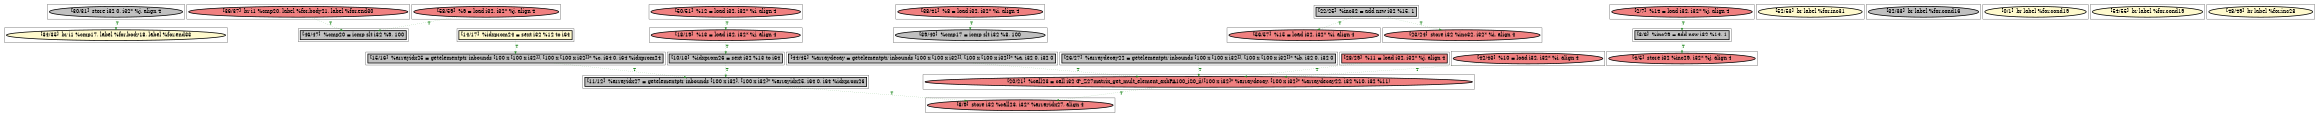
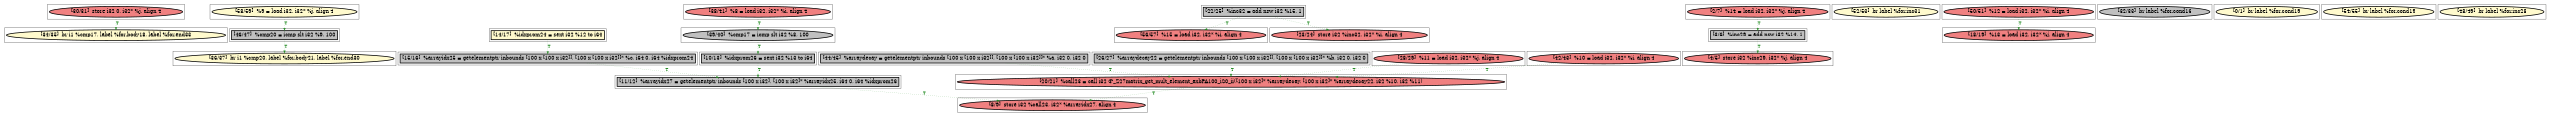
node "[30/31]  store i32 0, i32* %j, align 4": fillcolor grey -> lightcoral
node "[36/37]  br i1 %cmp20, label %for.body21, label %for.end30": fillcolor lightcoral -> lemonchiffon
node "[58/59]  %9 = load i32, i32* %j, align 4": fillcolor lightcoral -> lemonchiffon
edge "[36/37]  br i1 %cmp20, label %for.body21, label %for.end30" -> "[46/47]  %cmp20 = icmp slt i32 %9, 100": reversed
edge "[18/19]  %13 = load i32, i32* %j, align 4" -> "[10/13]  %idxprom26 = sext i32 %13 to i64": now "[39/40]  %cmp17 = icmp slt i32 %8, 100" -> "[10/13]  %idxprom26 = sext i32 %13 to i64"
node "[28/29]  %11 = load i32, i32* %j, align 4": shape box -> ellipse
